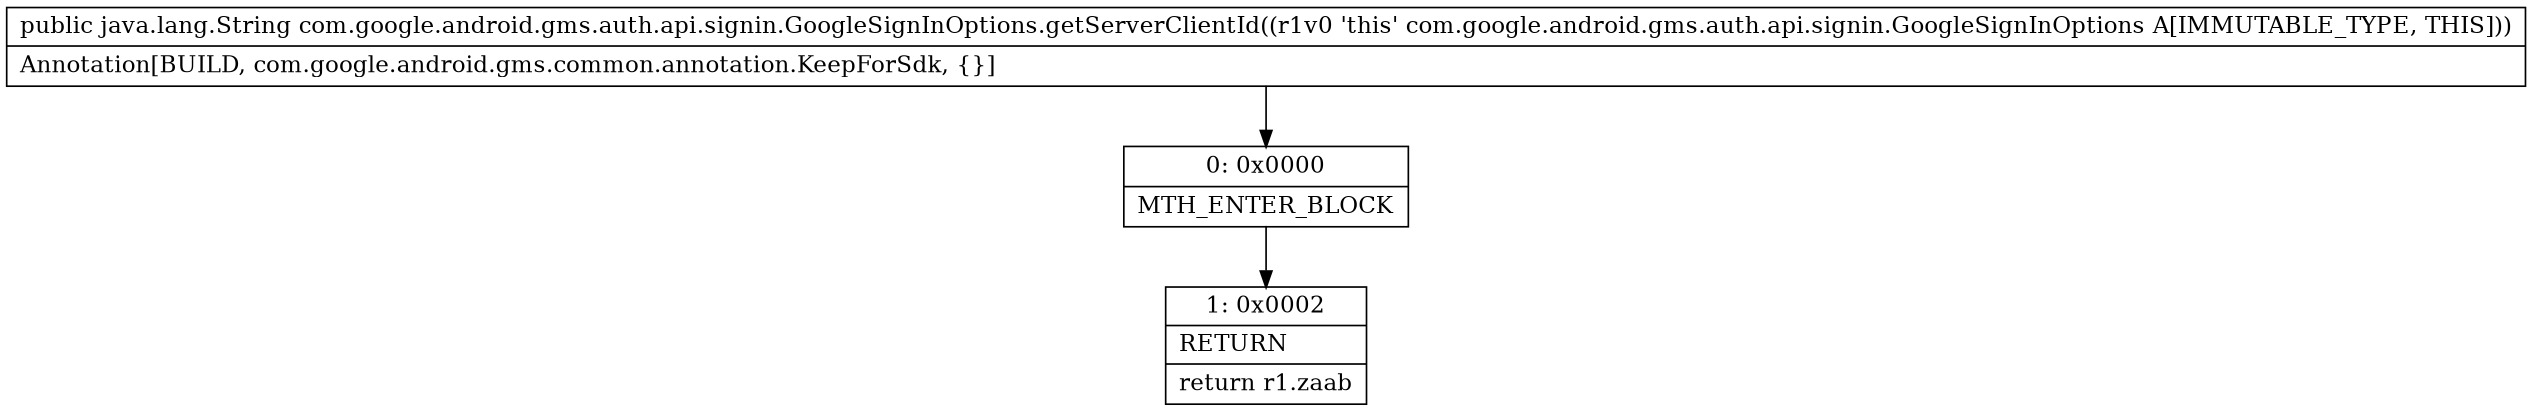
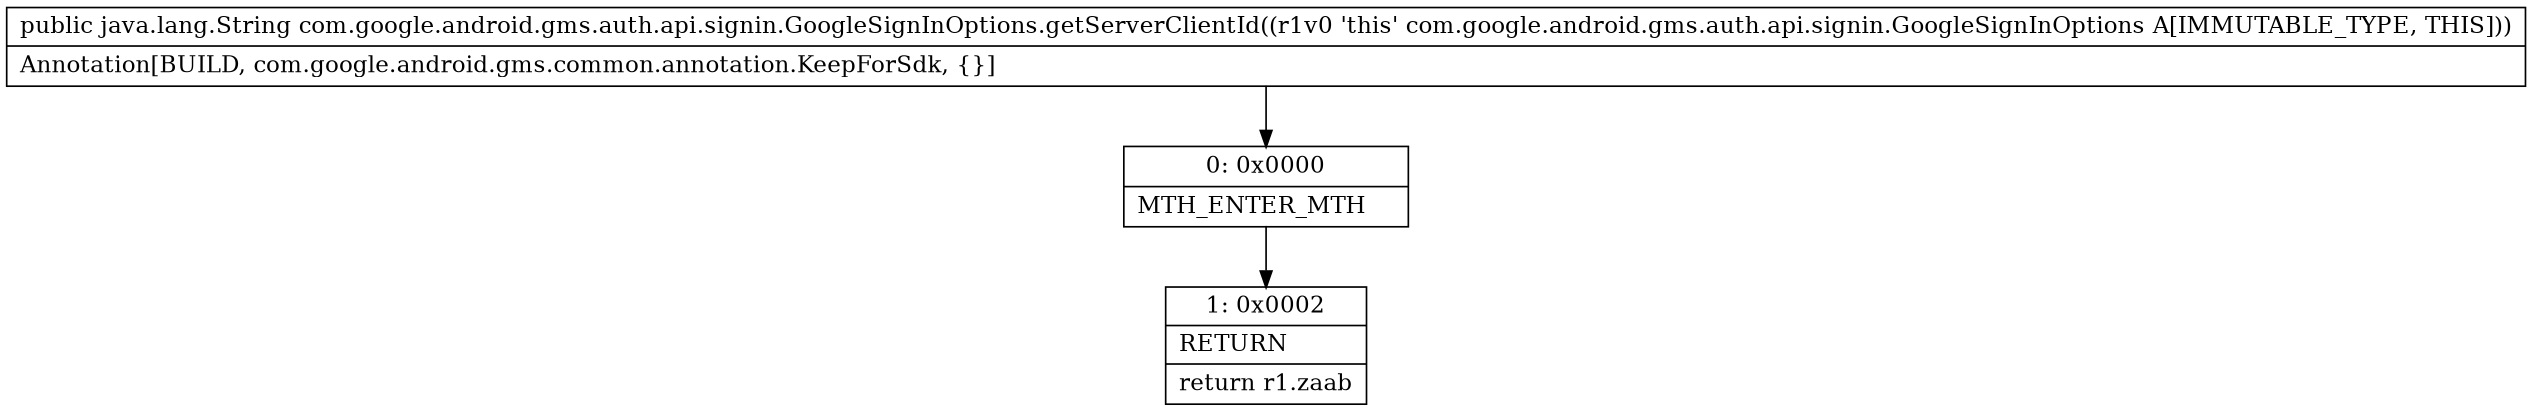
node "0: 0x0000": text "MTH_ENTER_BLOCK" -> "MTH_ENTER_MTH"
